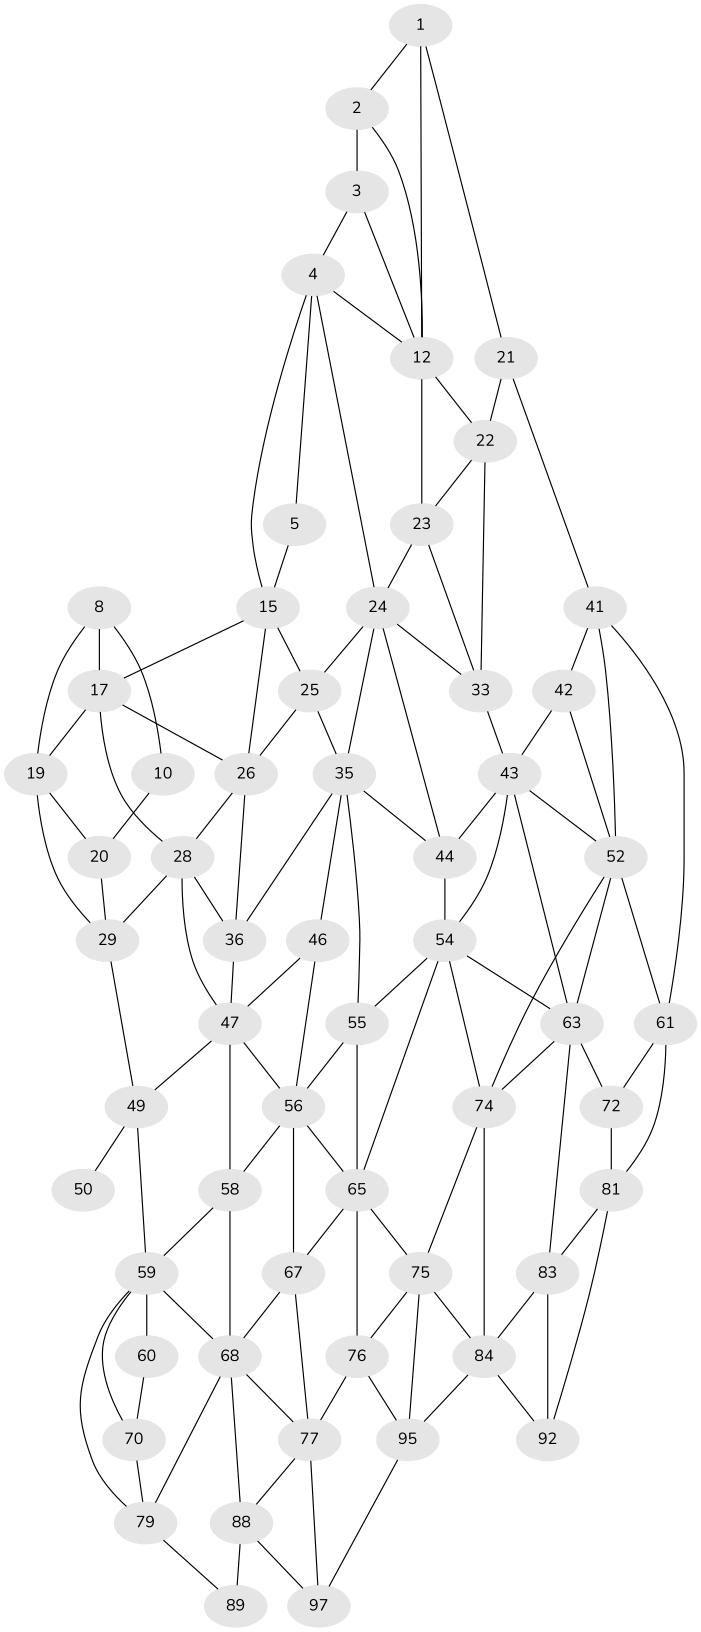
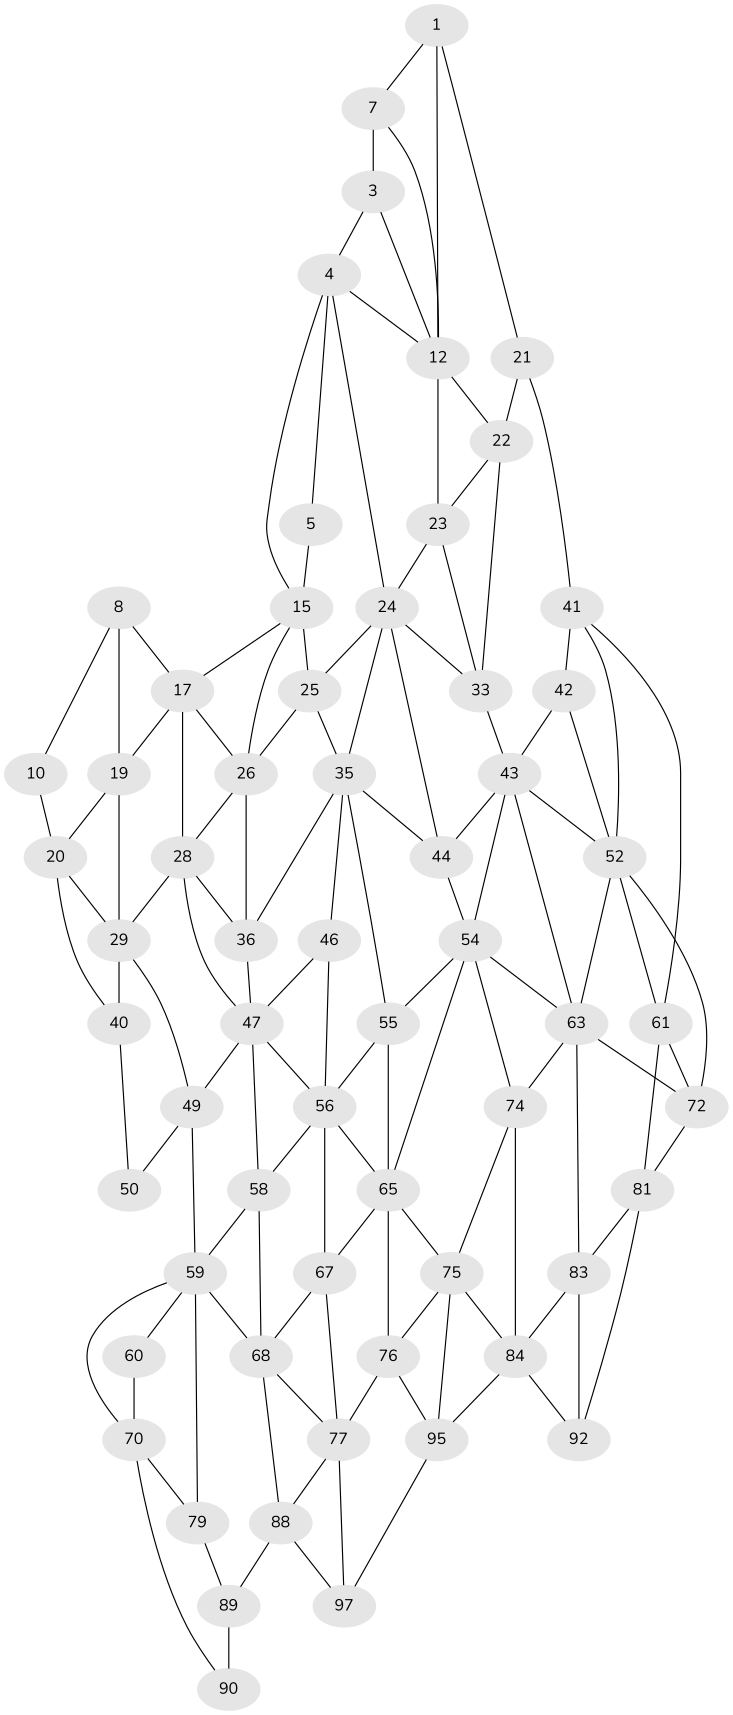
node "2": label "2" -> "7"
edge "52" -- "74": now "52" -- "72"
node "40": added
edge "68" -- "79": removed
node "90": added
